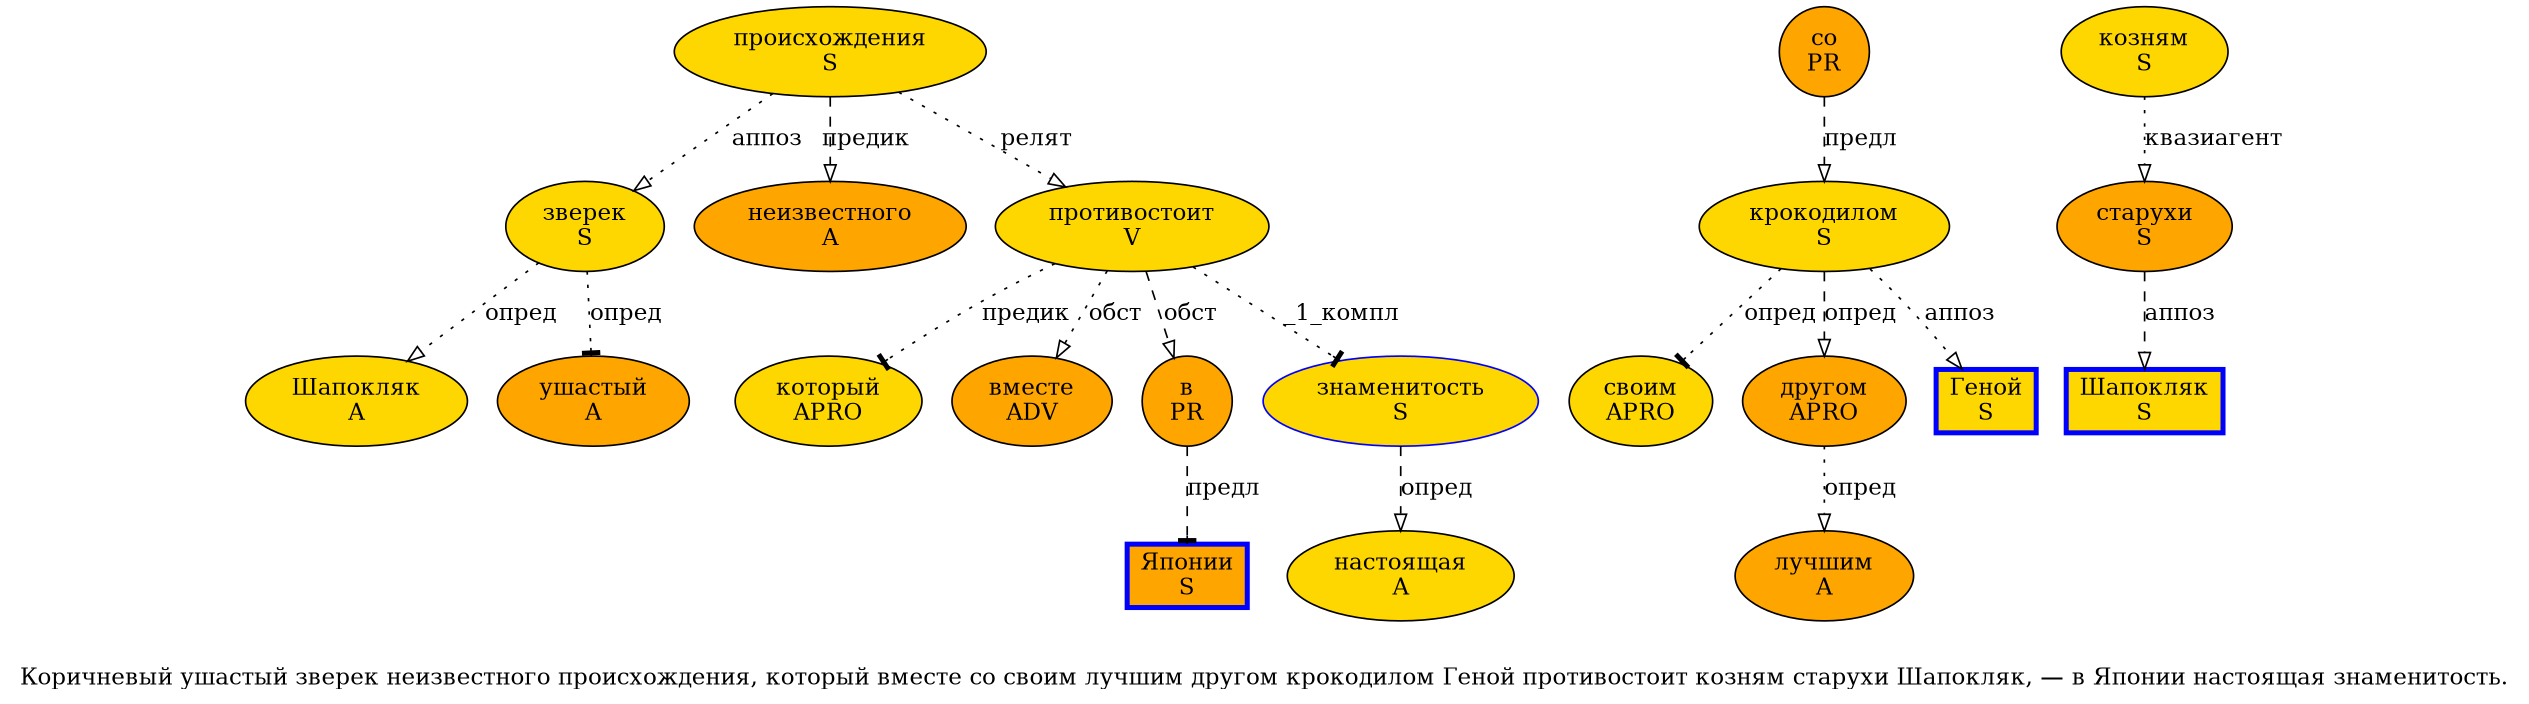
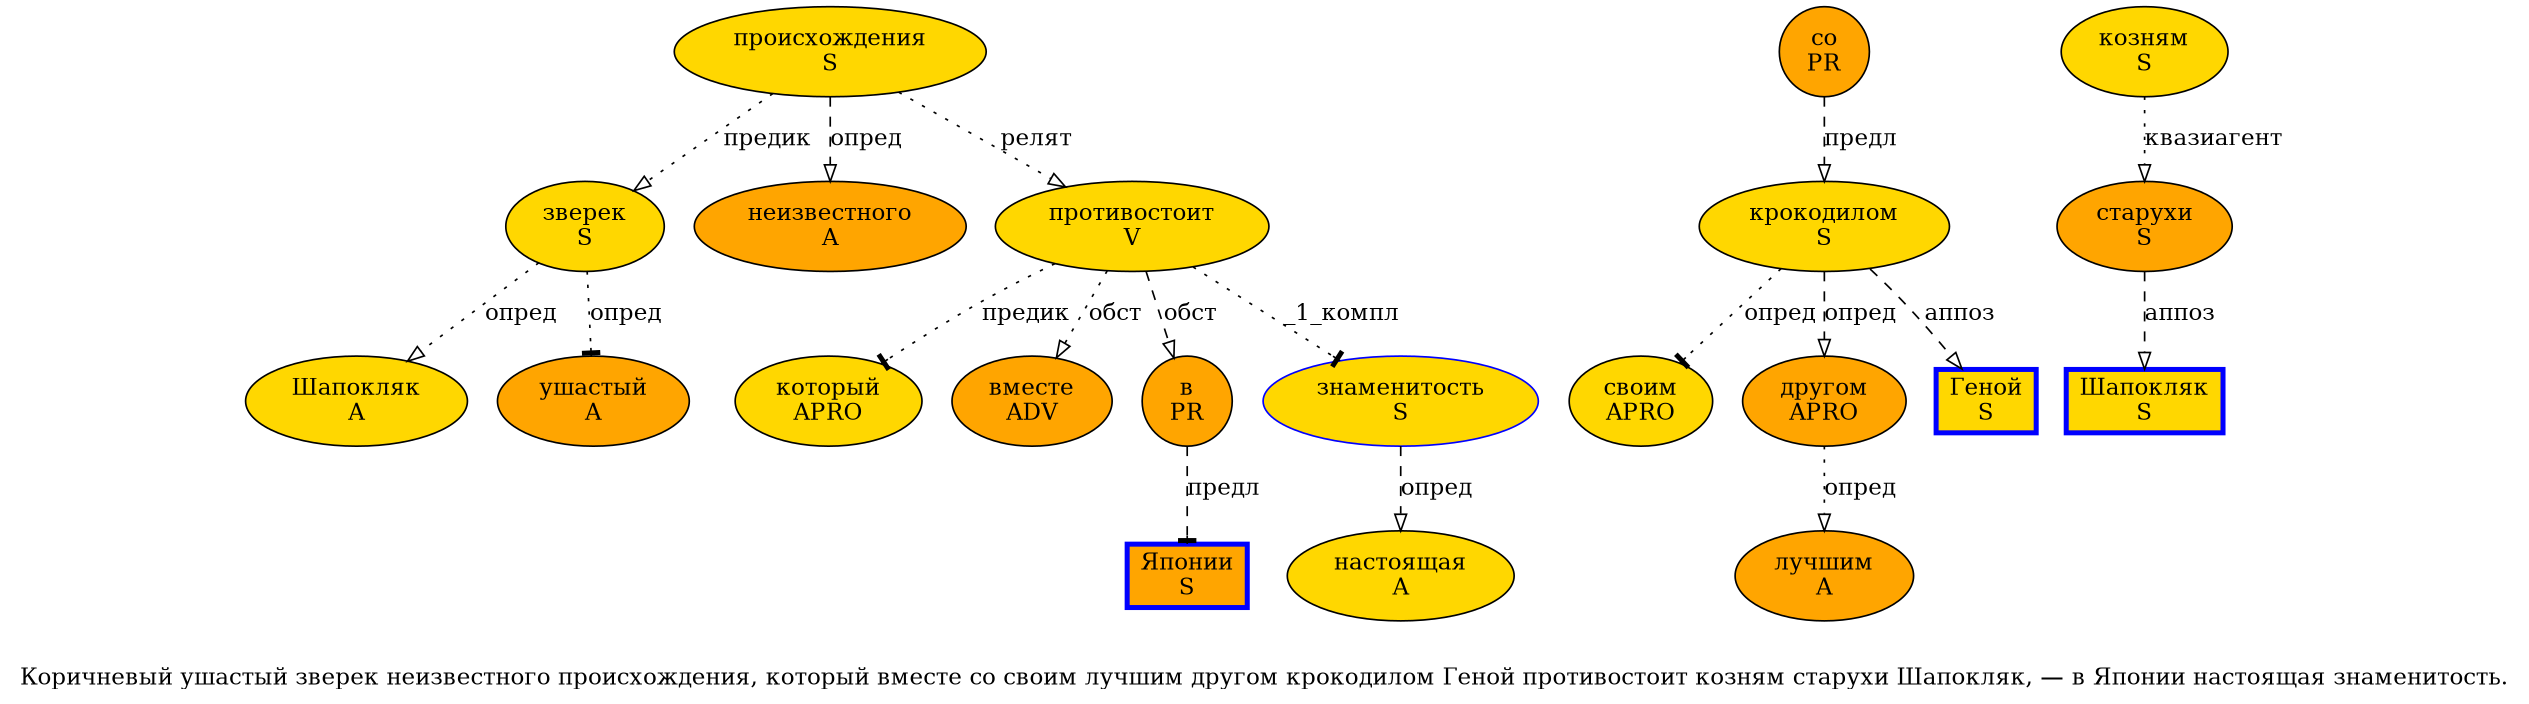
edge "происхождения S" -> "зверек S": label "аппоз" -> "предик"
edge "происхождения S" -> "неизвестного A": label "предик" -> "опред"
edge "крокодилом S" -> "Геной S": style dotted -> dashed
